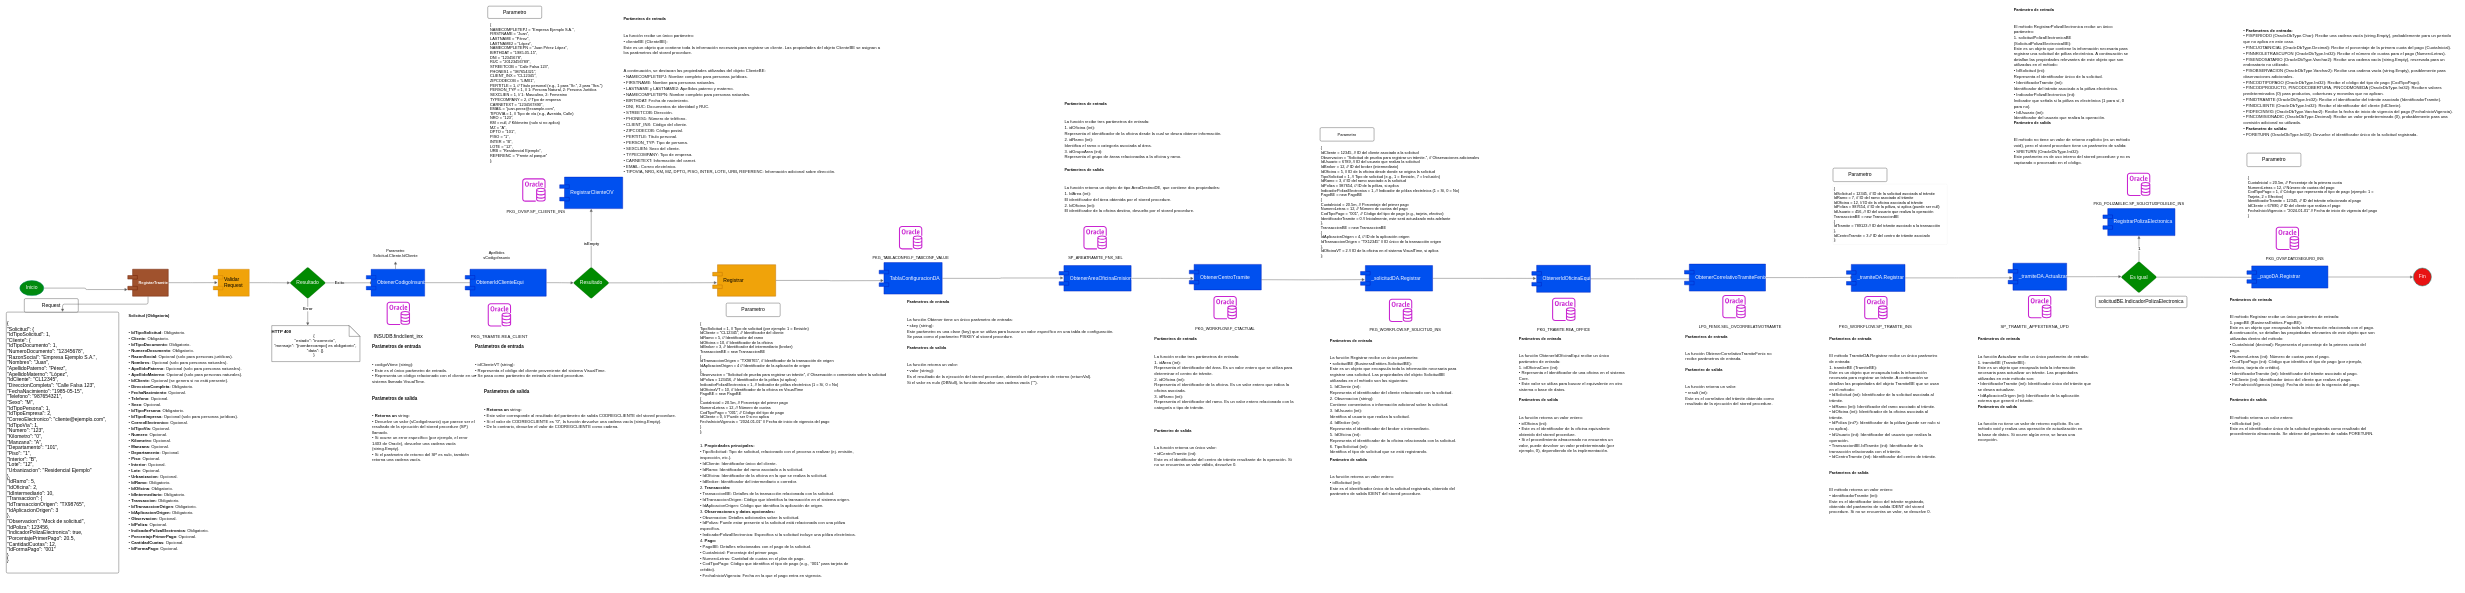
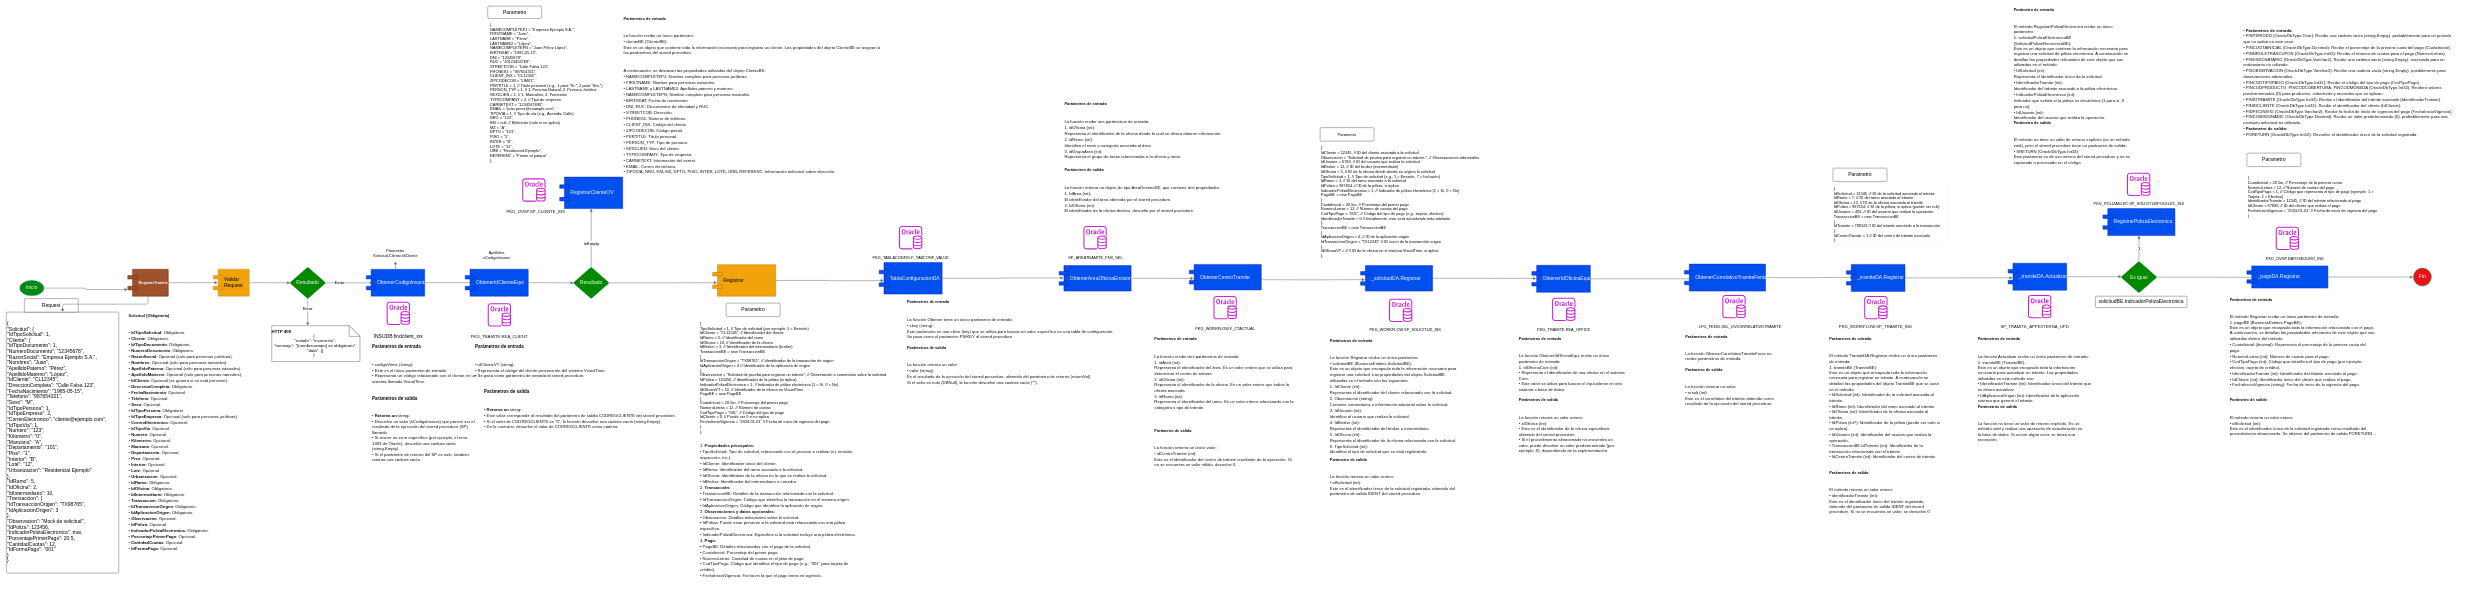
node "ObtenerIdClienteEqui": size 81x27 -> 63x27
